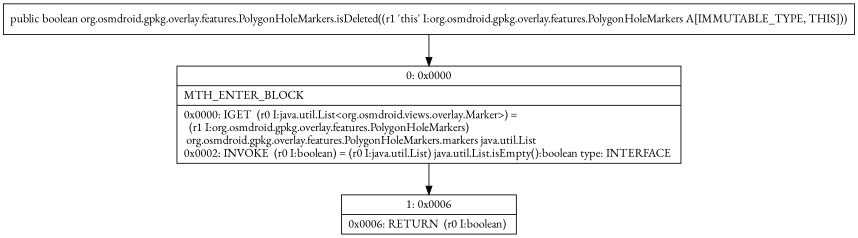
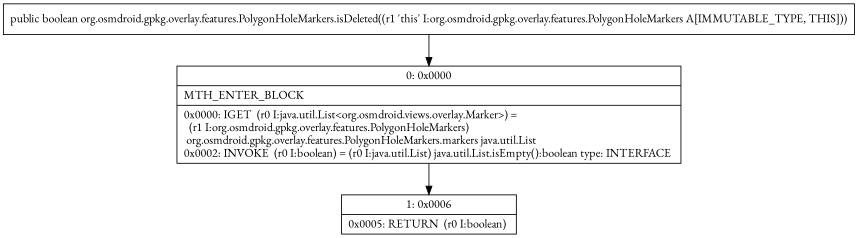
node "1: 0x0006": text "0x0006: RETURN  (r0 I:boolean)" -> "0x0005: RETURN  (r0 I:boolean)"
